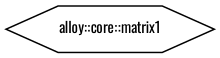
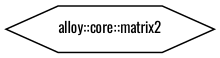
node "alloy::core::matrix1": label "alloy::core::matrix1" -> "alloy::core::matrix2"
